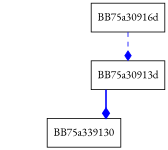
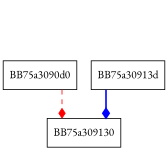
node "BB75a30916d": removed
node "BB75a3090d0": added
node "BB75a339130": label "BB75a339130" -> "BB75a309130"
